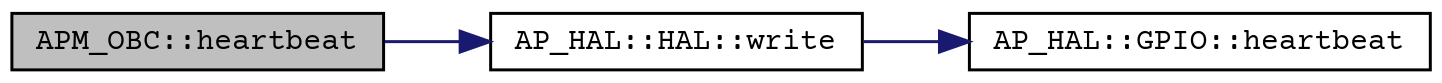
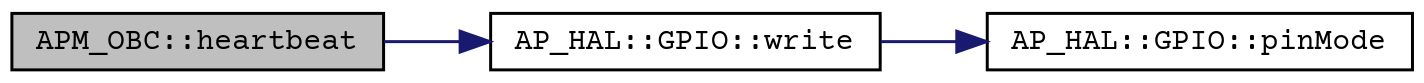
node "AP_HAL::HAL::write": label "AP_HAL::HAL::write" -> "AP_HAL::GPIO::write"
node "AP_HAL::GPIO::heartbeat": label "AP_HAL::GPIO::heartbeat" -> "AP_HAL::GPIO::pinMode"
